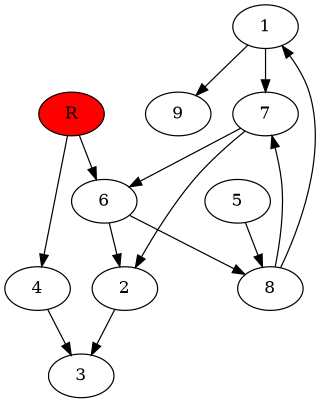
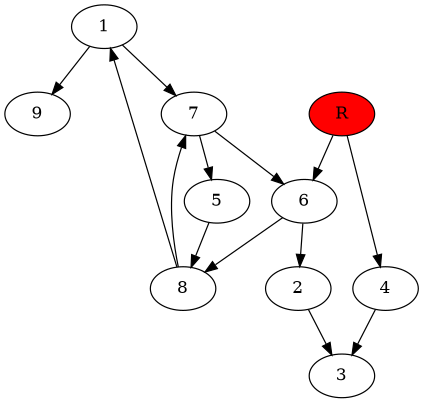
edge "7" -> "2": now "7" -> "5"
